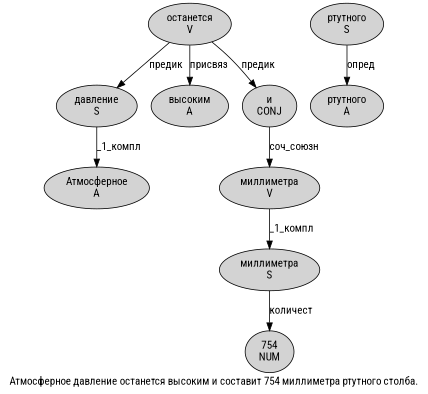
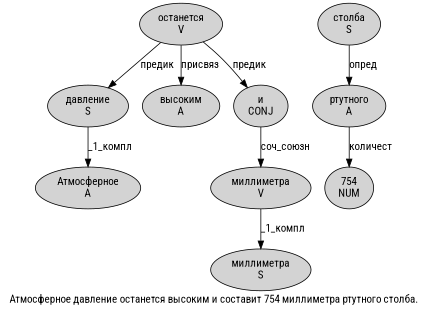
node "ртутного S": label "ртутного S" -> "столба S"
edge "миллиметра S" -> "754 NUM": now "ртутного A" -> "754 NUM"
